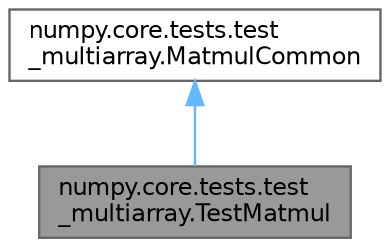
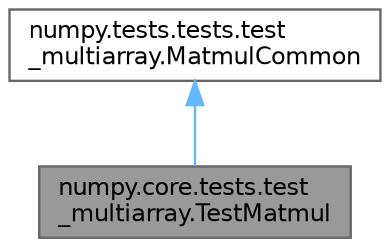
node "numpy.core.tests.test _multiarray.MatmulCommon": label "numpy.core.tests.test _multiarray.MatmulCommon" -> "numpy.tests.tests.test _multiarray.MatmulCommon"
